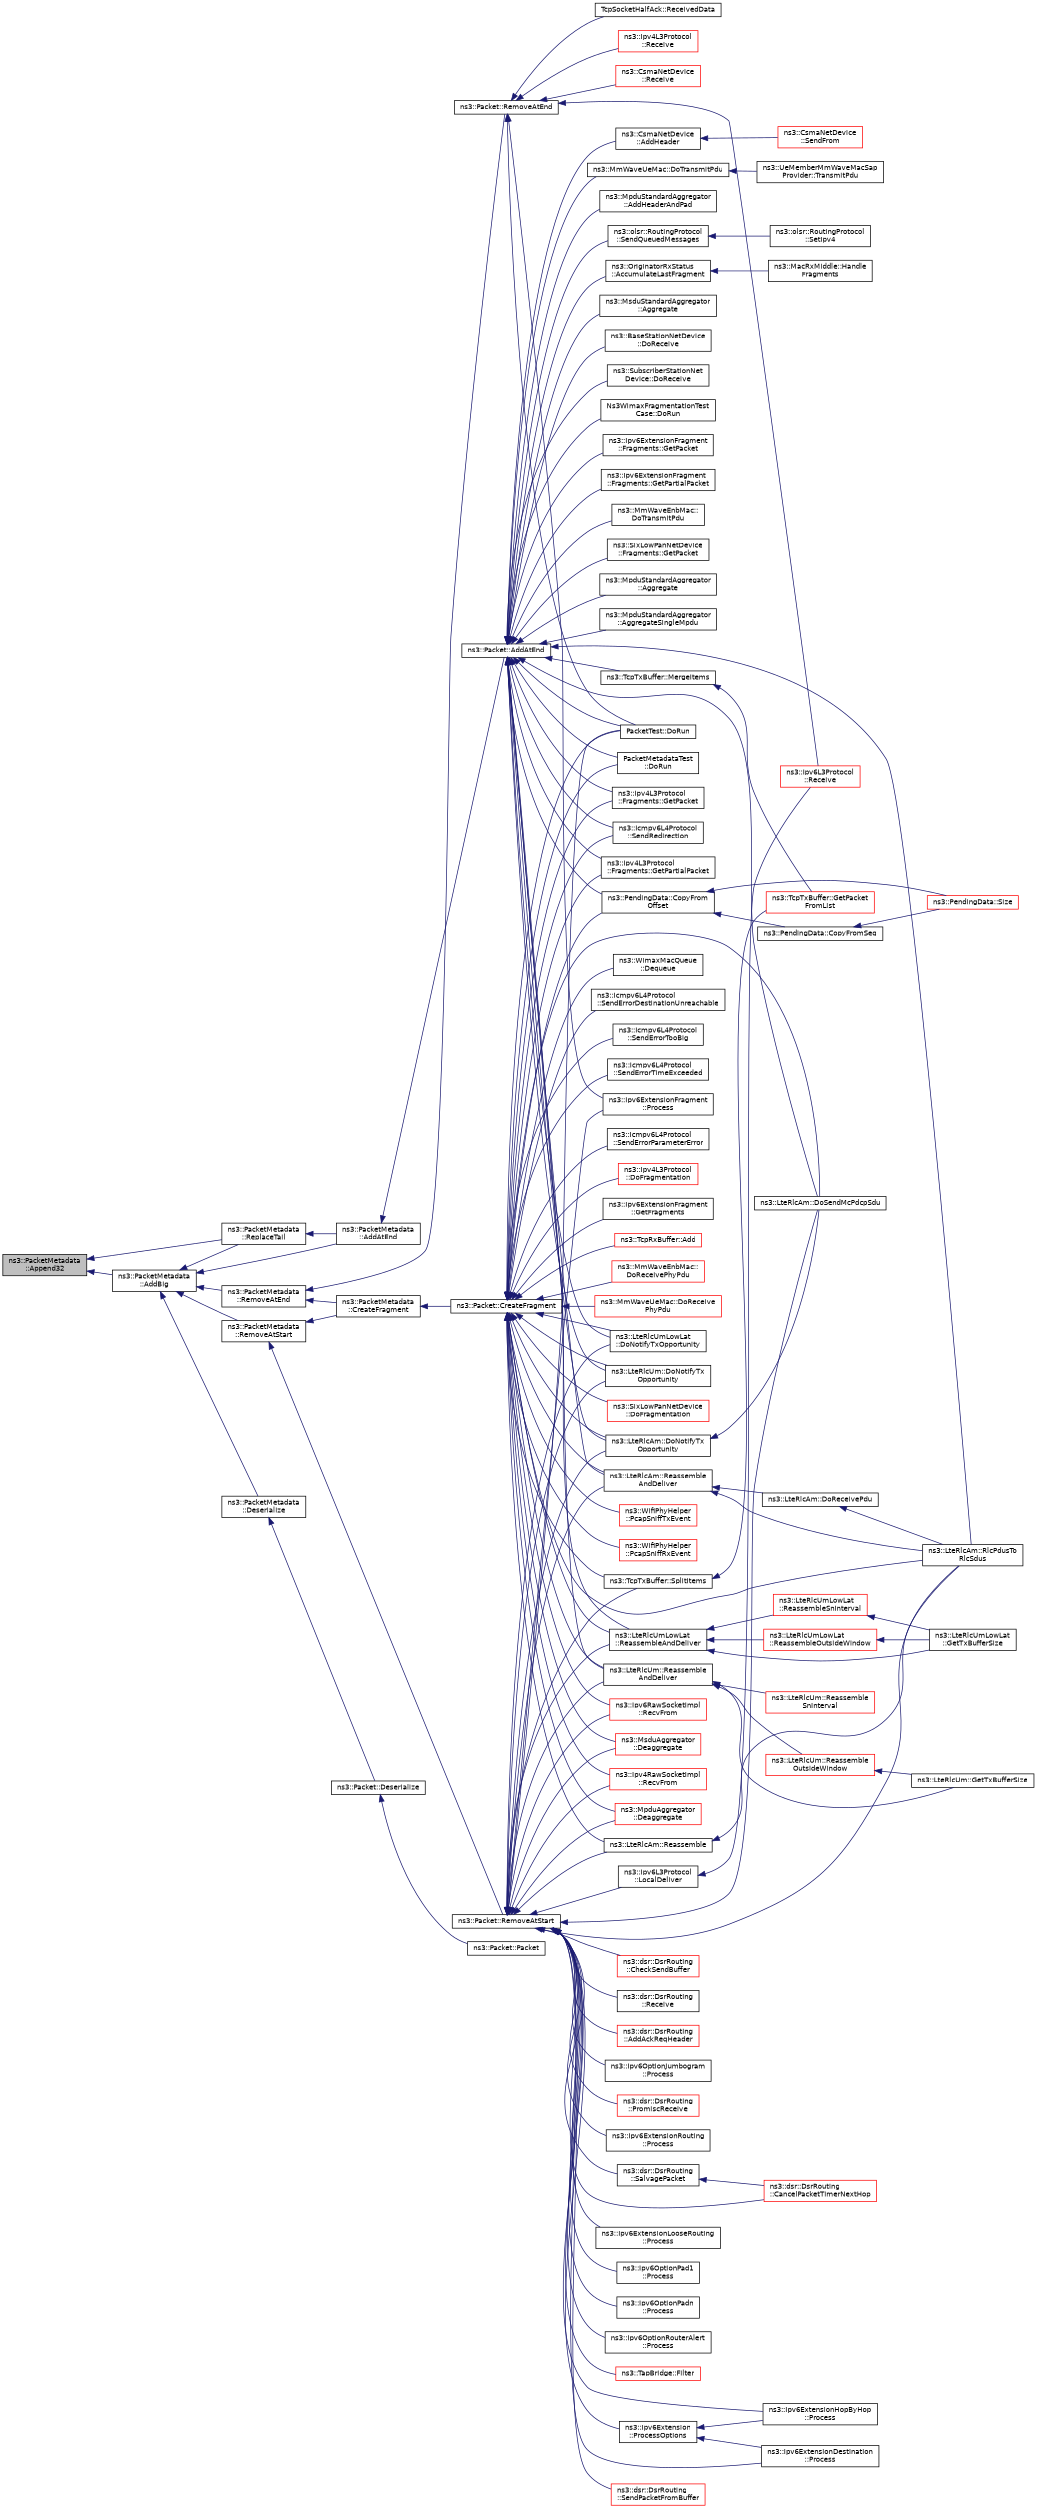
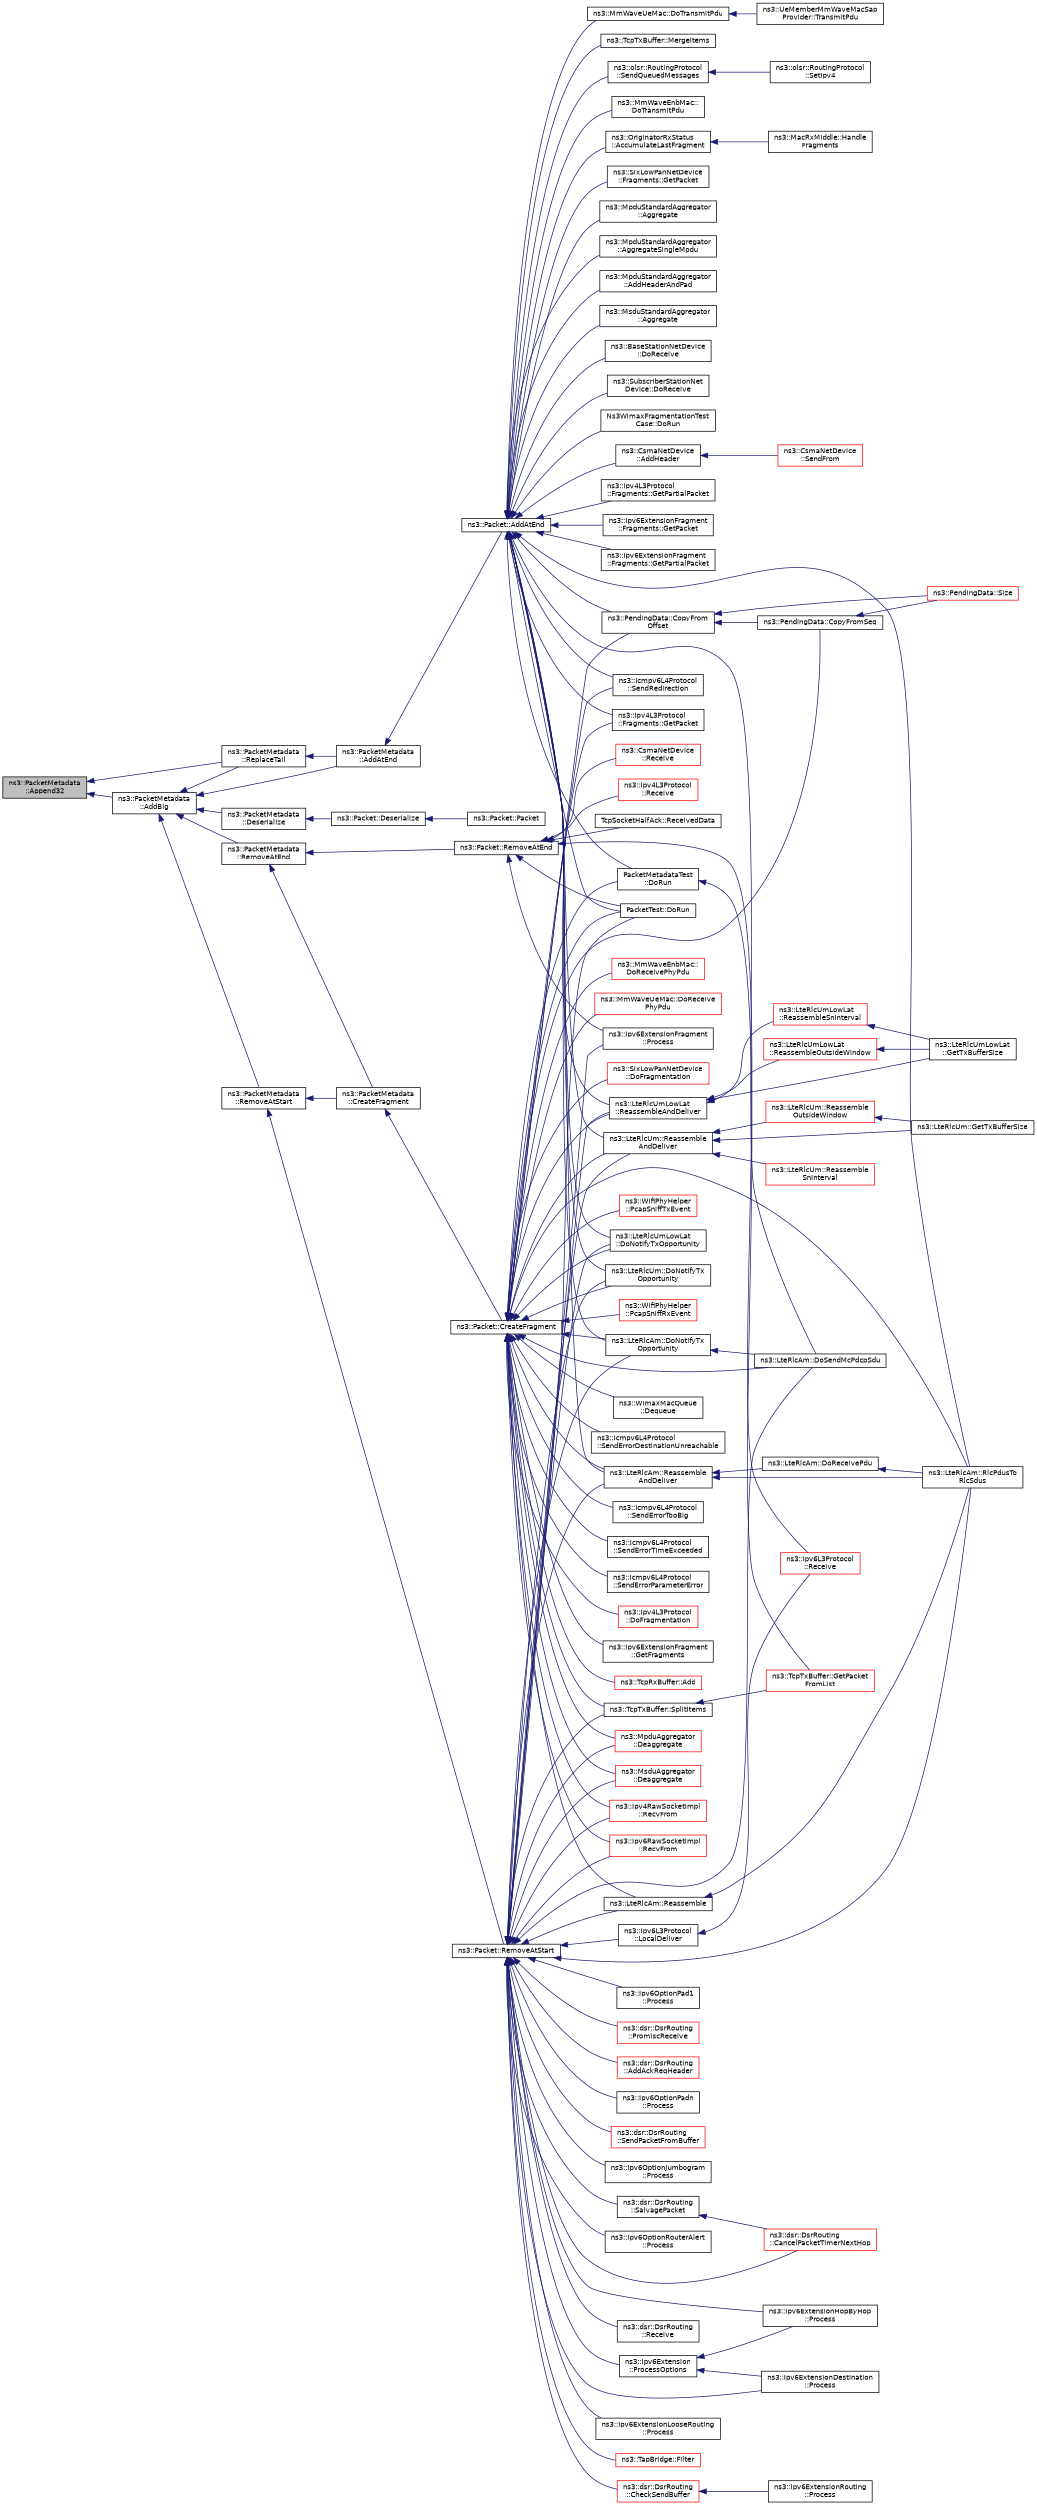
edge "ns3::TcpTxBuffer::GetPacket FromList" -> "ns3::TcpTxBuffer::MergeItems": now "ns3::TcpTxBuffer::GetPacket FromList" -> "PacketMetadataTest ::DoRun"
edge "ns3::Ipv4L3Protocol ::Fragments::GetPartialPacket" -> "ns3::Packet::CreateFragment": now "ns3::PendingData::CopyFromSeq" -> "ns3::Packet::CreateFragment"
edge "ns3::Ipv6ExtensionRouting ::Process" -> "ns3::Packet::RemoveAtStart": now "ns3::Ipv6ExtensionRouting ::Process" -> "ns3::dsr::DsrRouting ::CheckSendBuffer"
